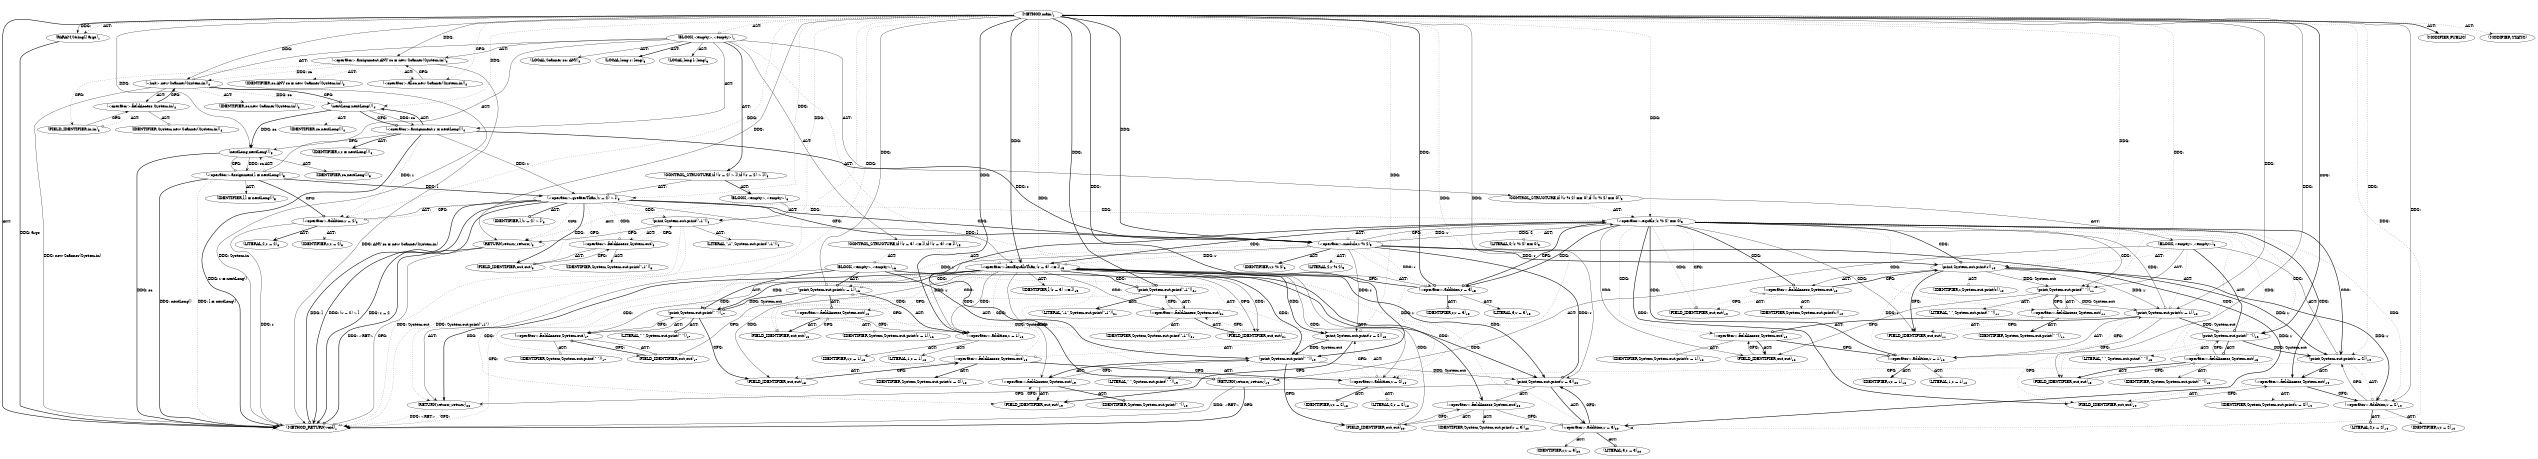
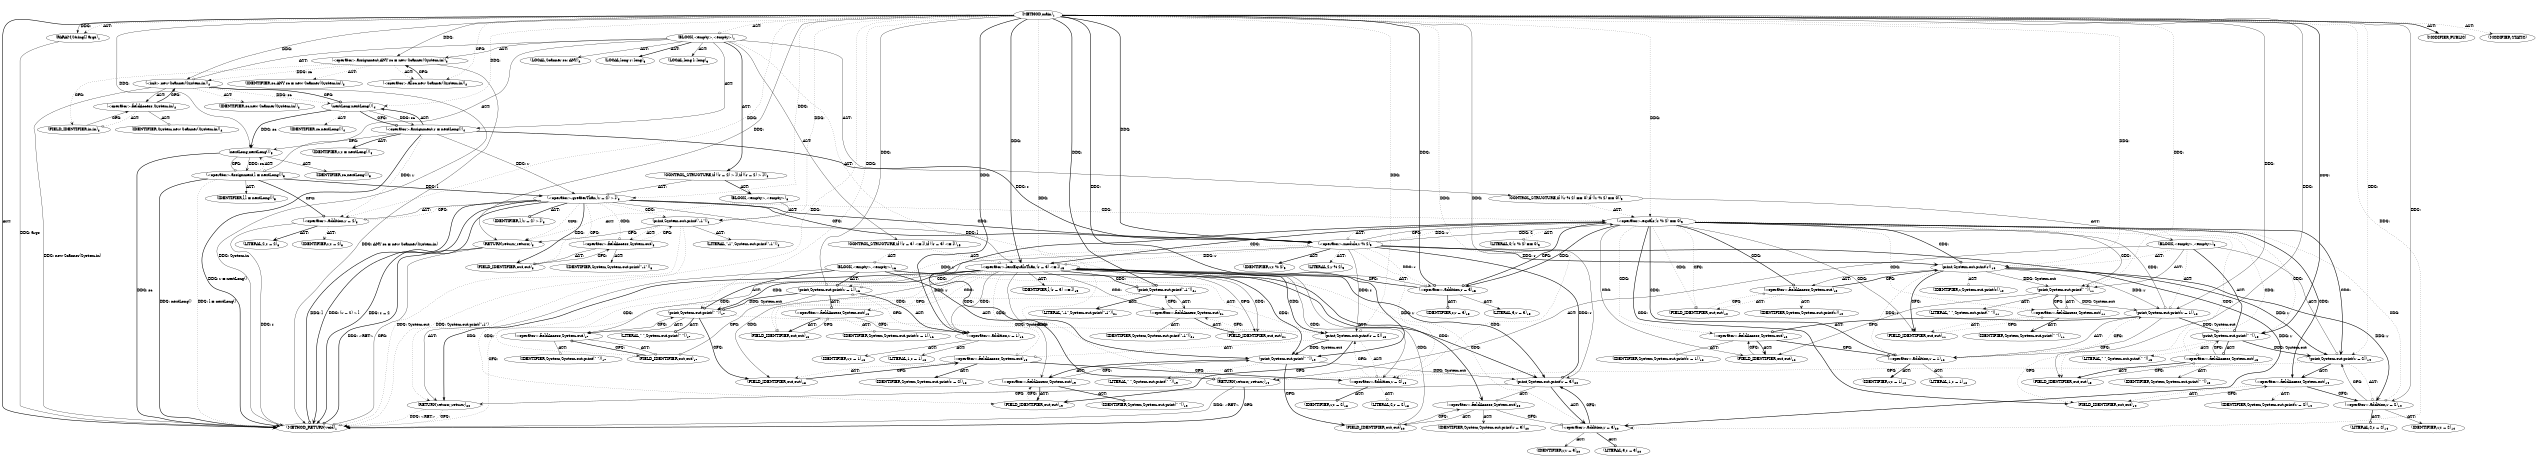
edge "(<operator>.alloc,new Scanner(System.in))" -> "(<operator>.assignment,ANY sc = new Scanner(System.in))": style solid -> bold
edge "(PARAM,String[] args)" -> "(METHOD_RETURN,void)": style bold -> solid
